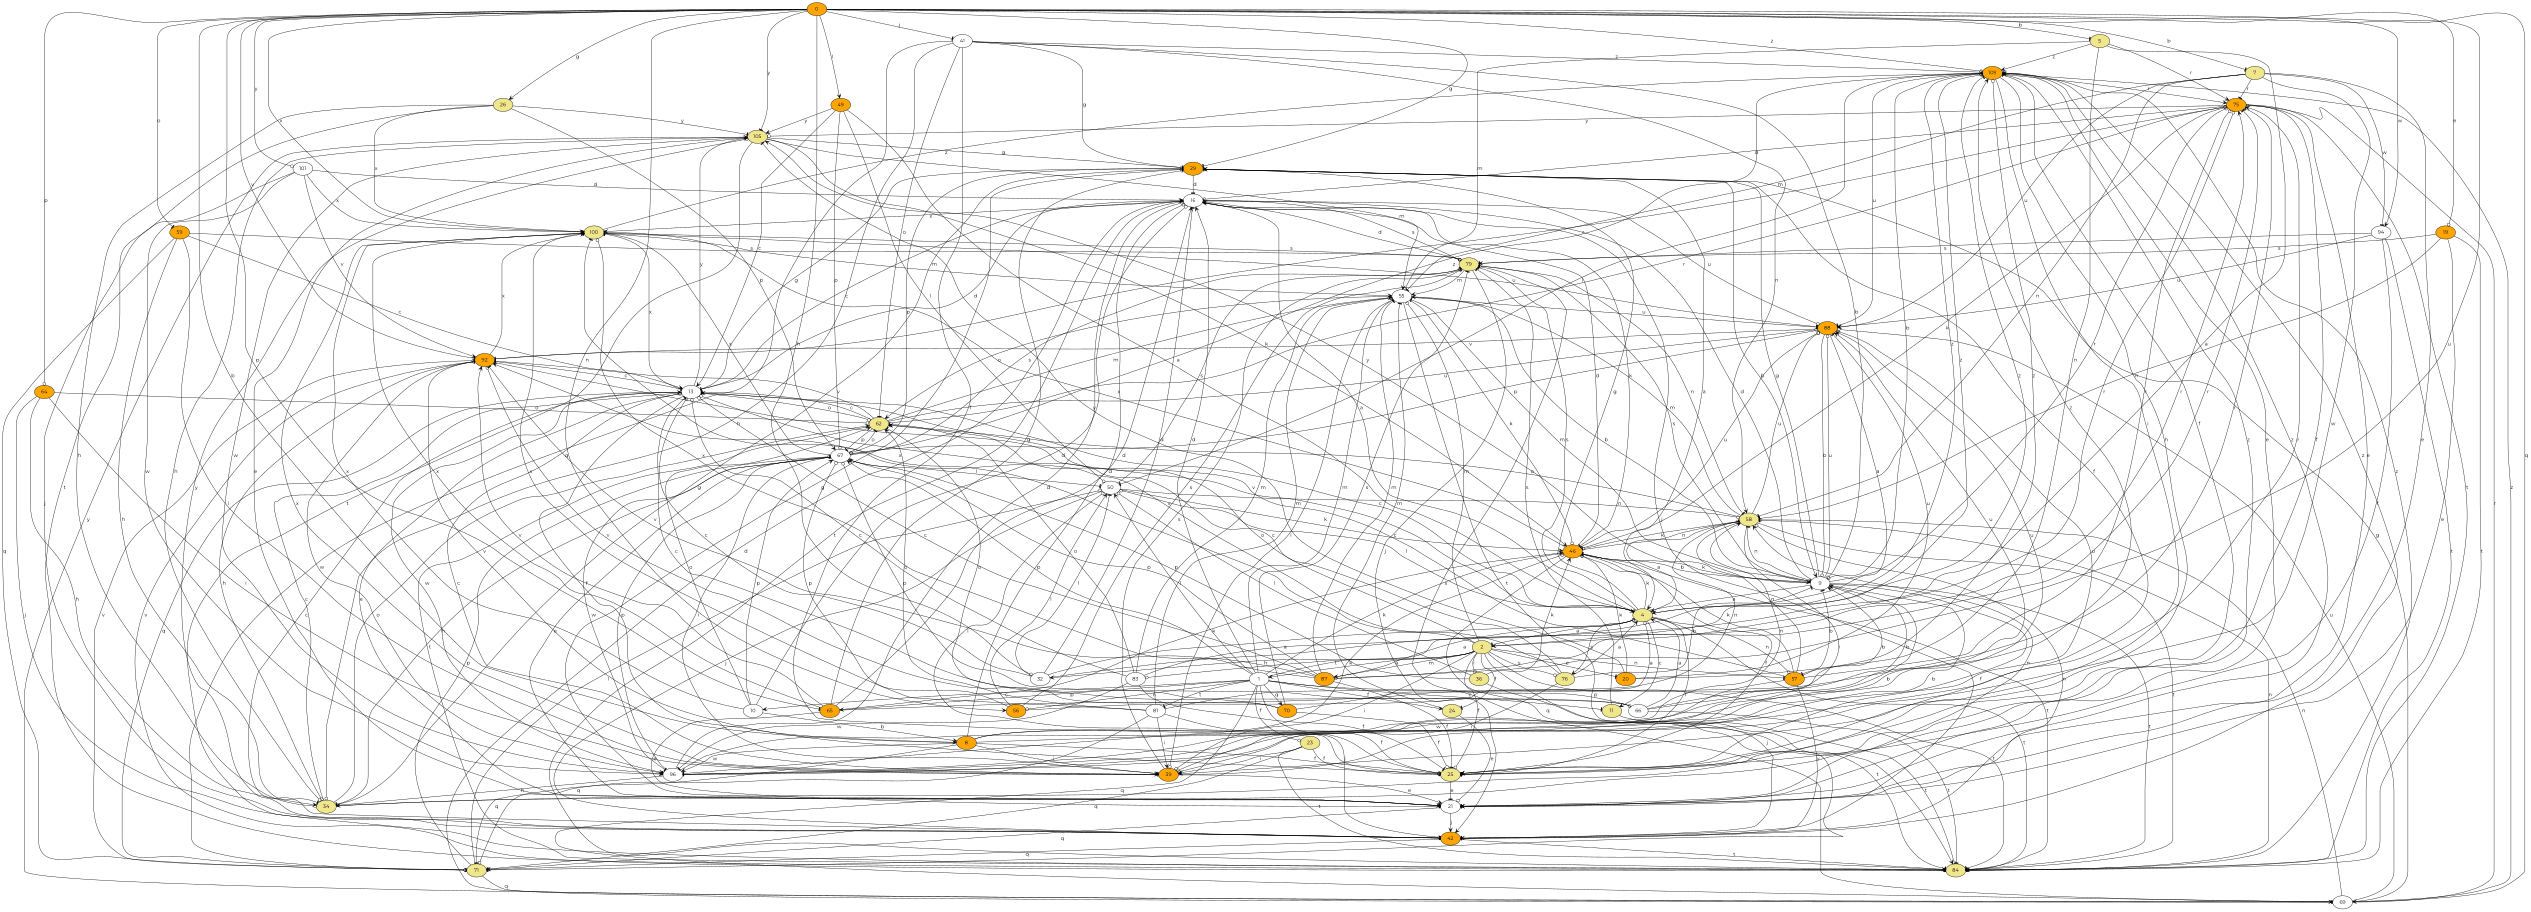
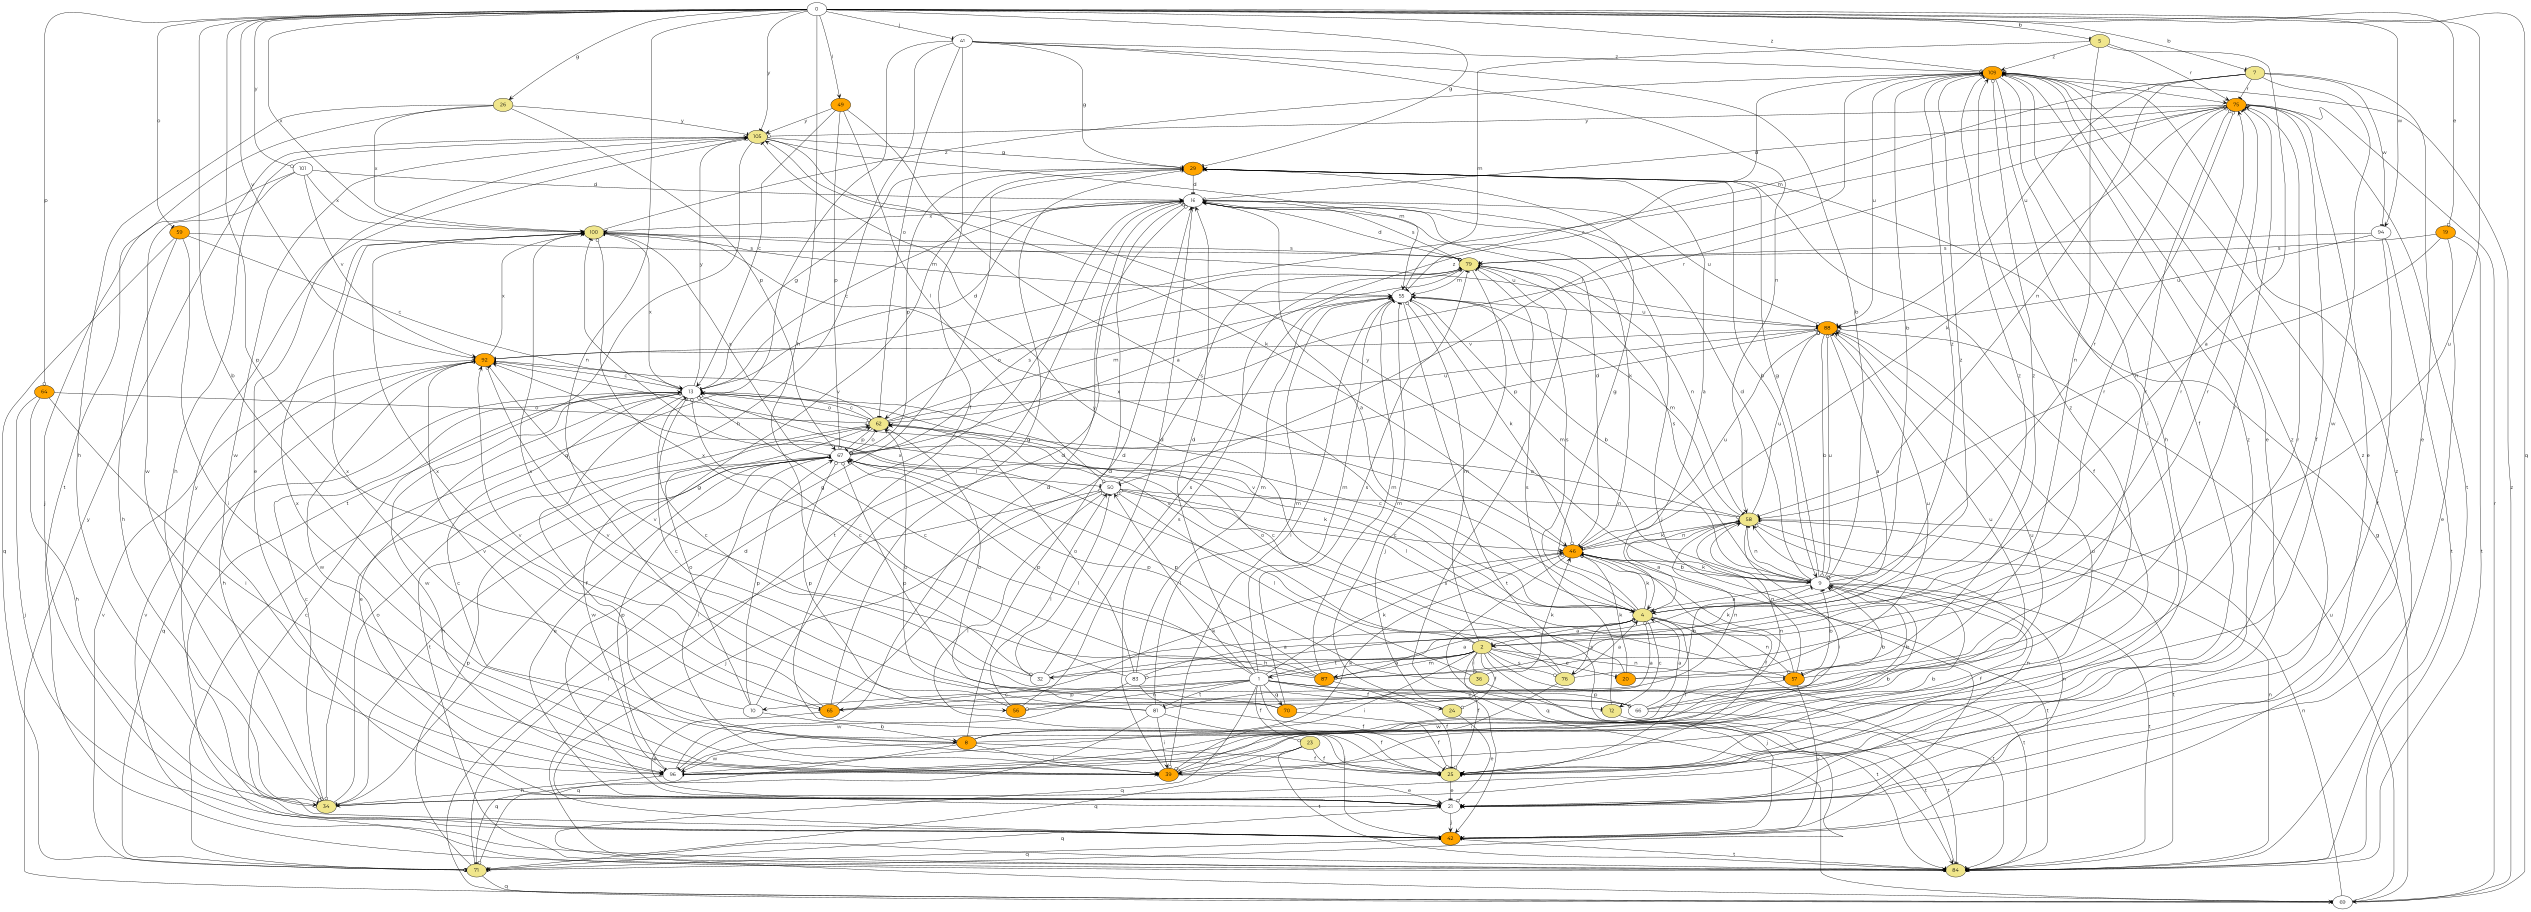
node "0": fillcolor orange -> white
edge "2" -> "24": arrowhead tee -> odot
node "11": label "11" -> "12"
